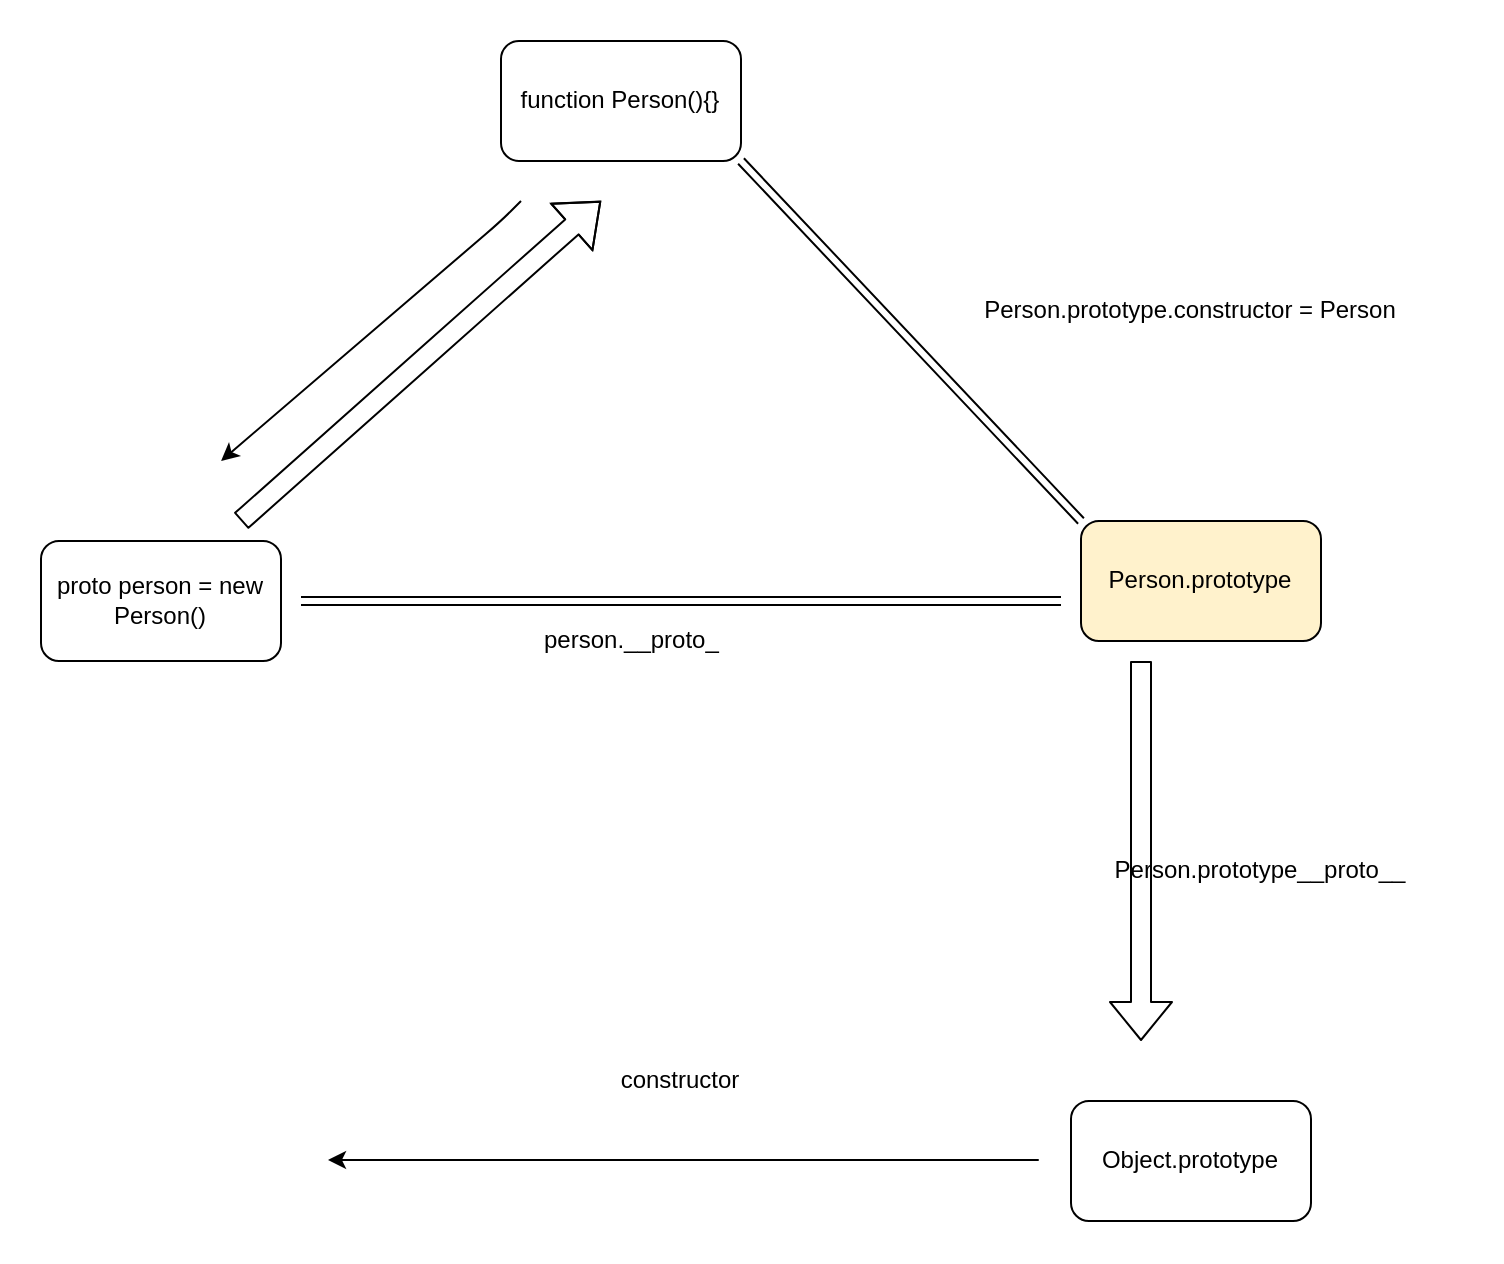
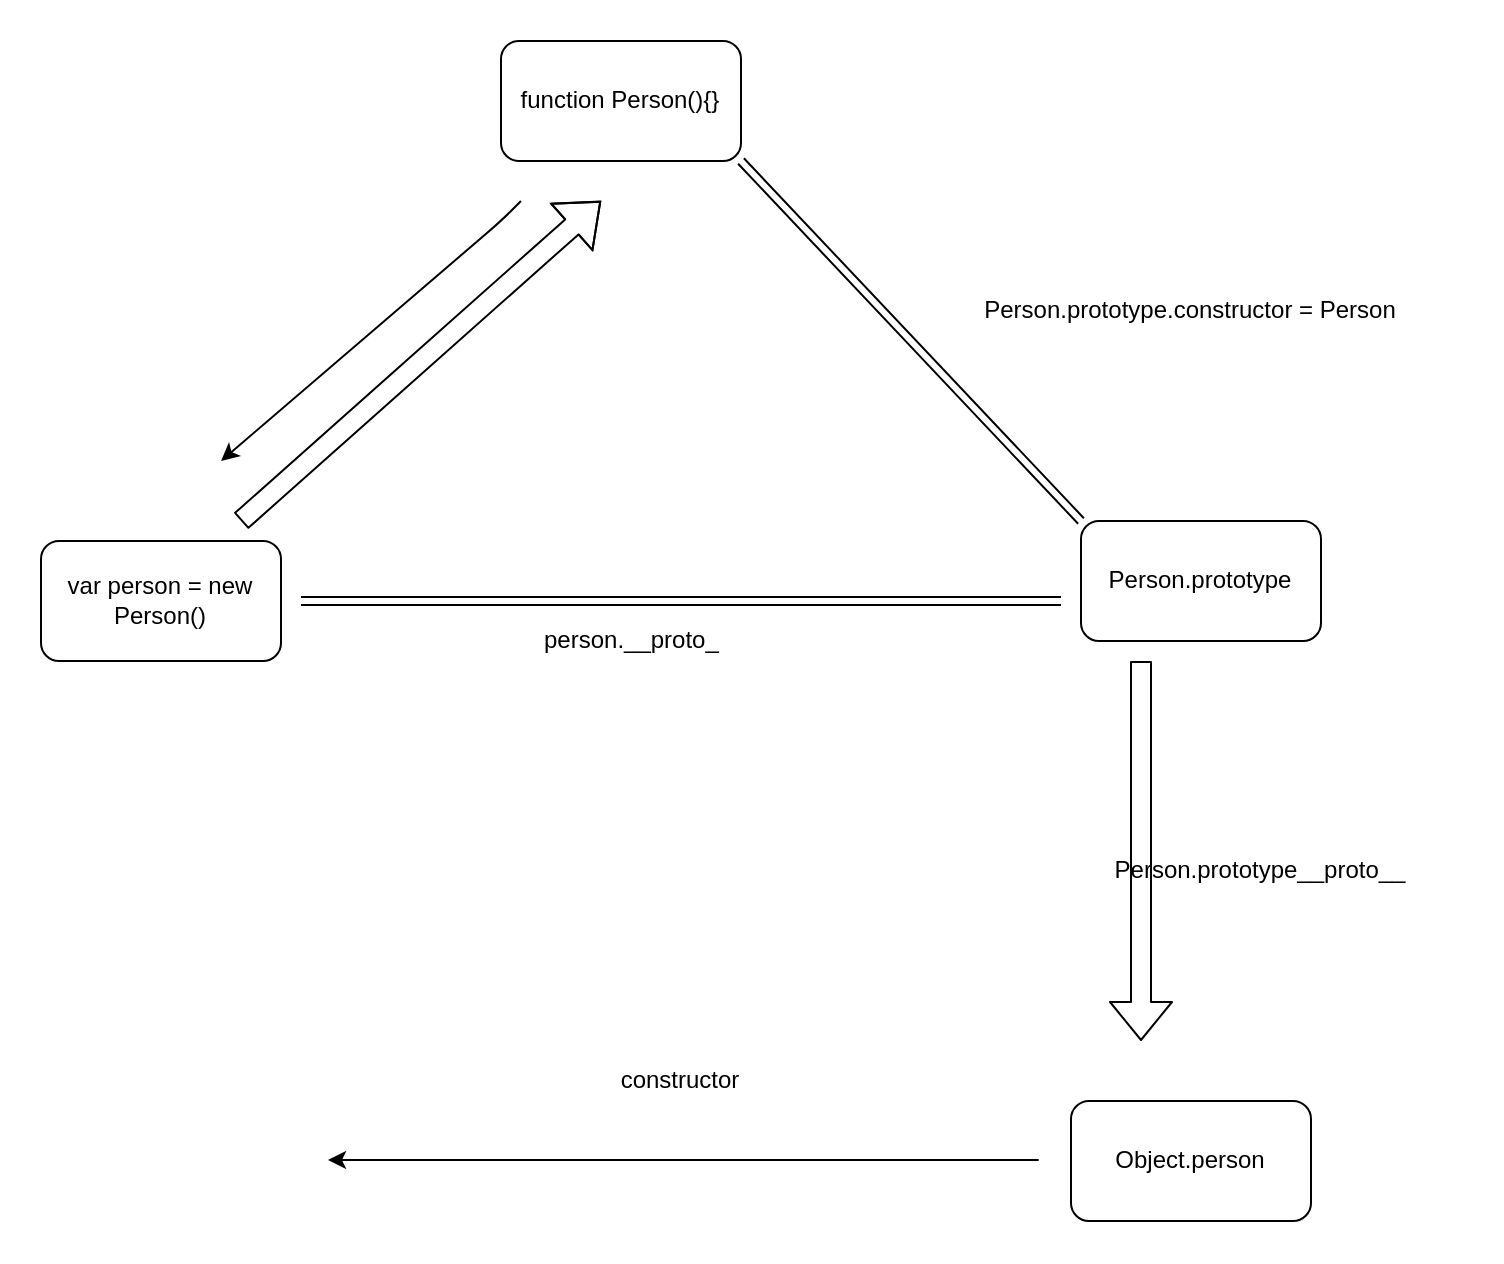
node "Person.prototype": fillcolor #fff2cc -> #ffffff
node "proto person = new Person()": label "proto person = new Person()" -> "var person = new Person()"
node "Object.prototype": label "Object.prototype" -> "Object.person"
